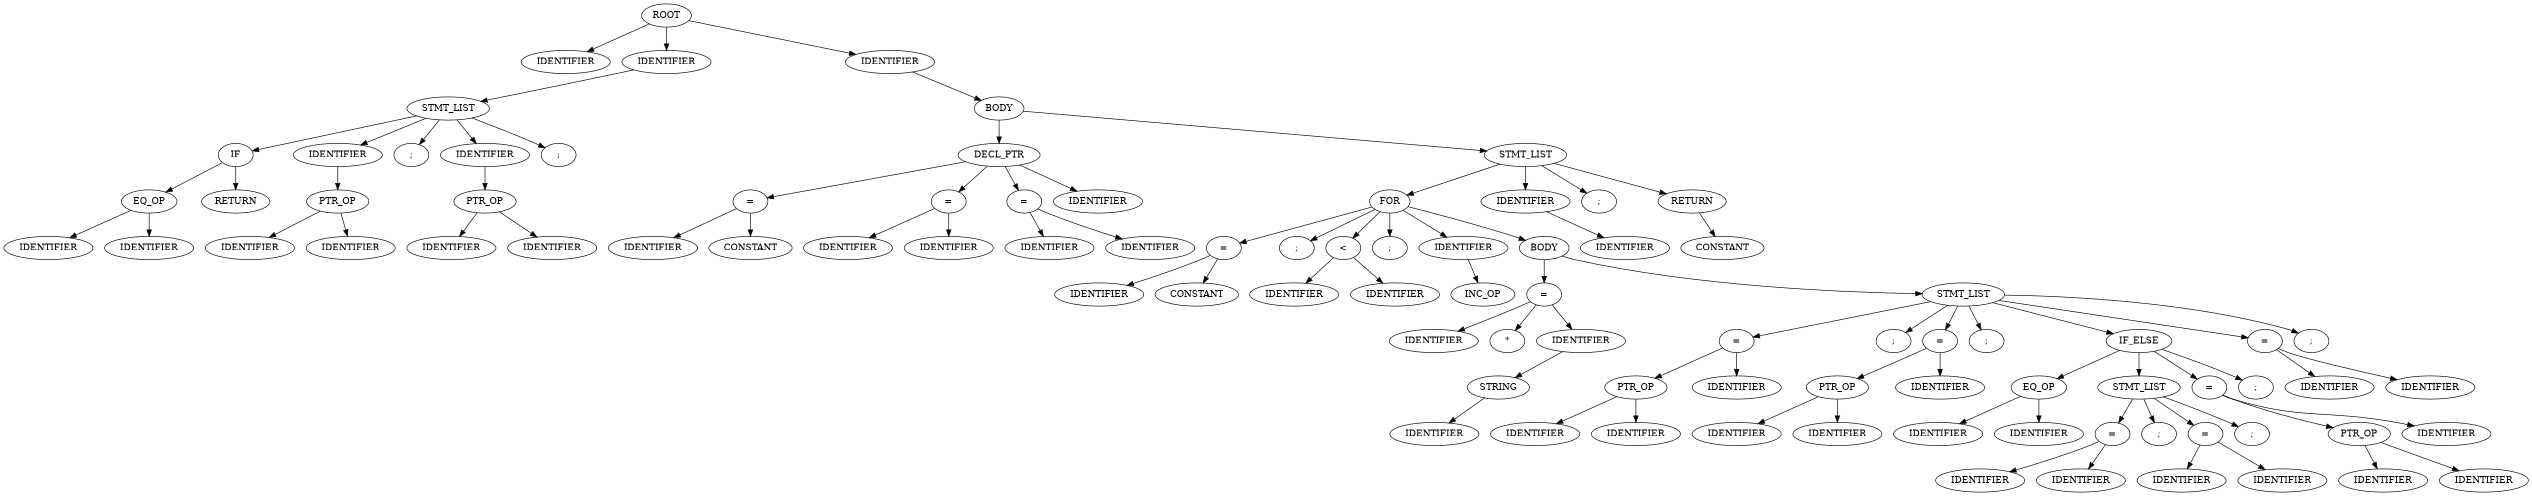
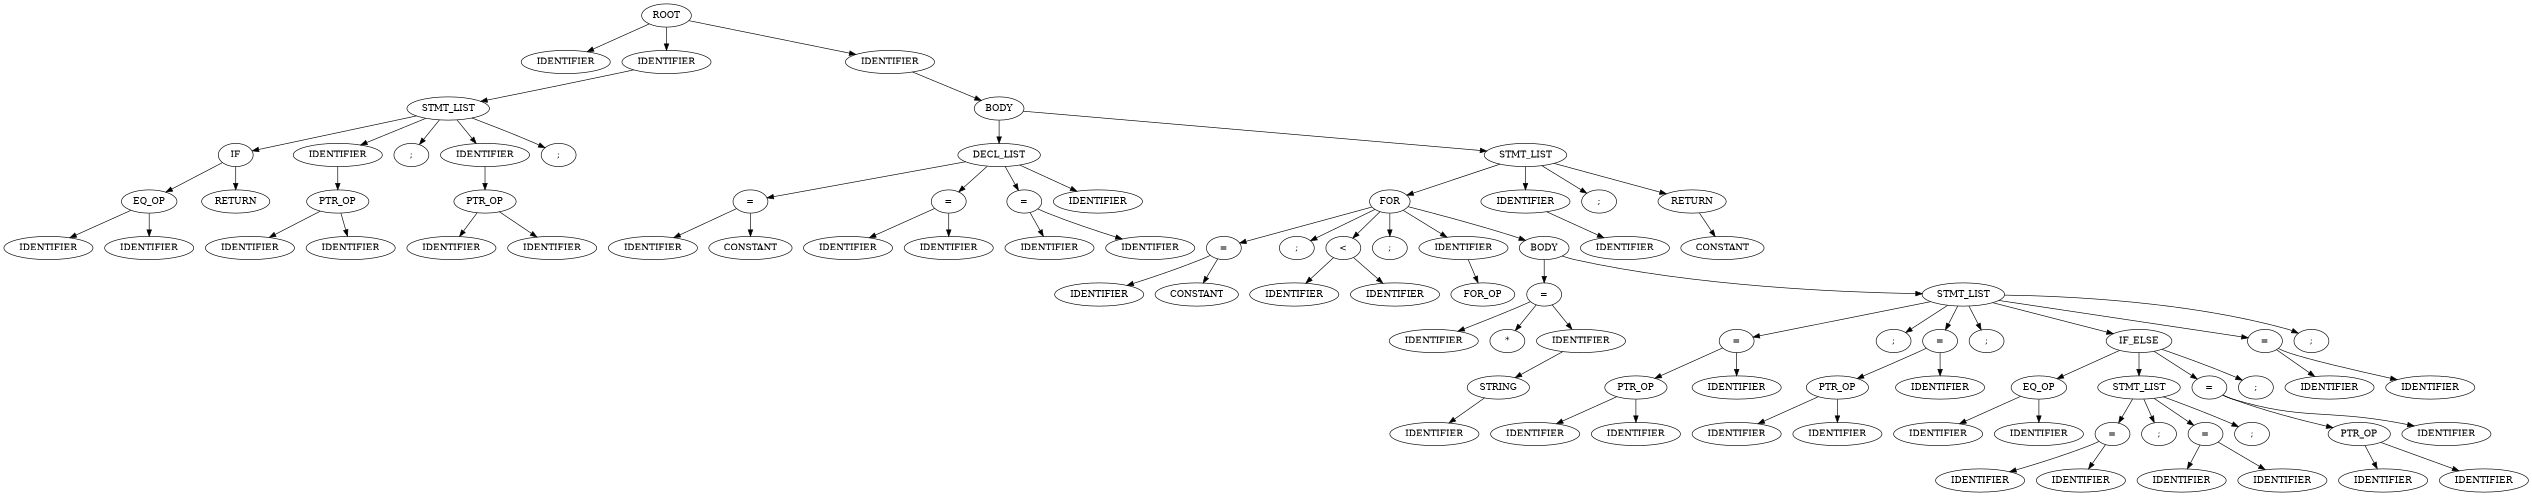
node "DECL_PTR": label "DECL_PTR" -> "DECL_LIST"
node "INC_OP": label "INC_OP" -> "FOR_OP"
